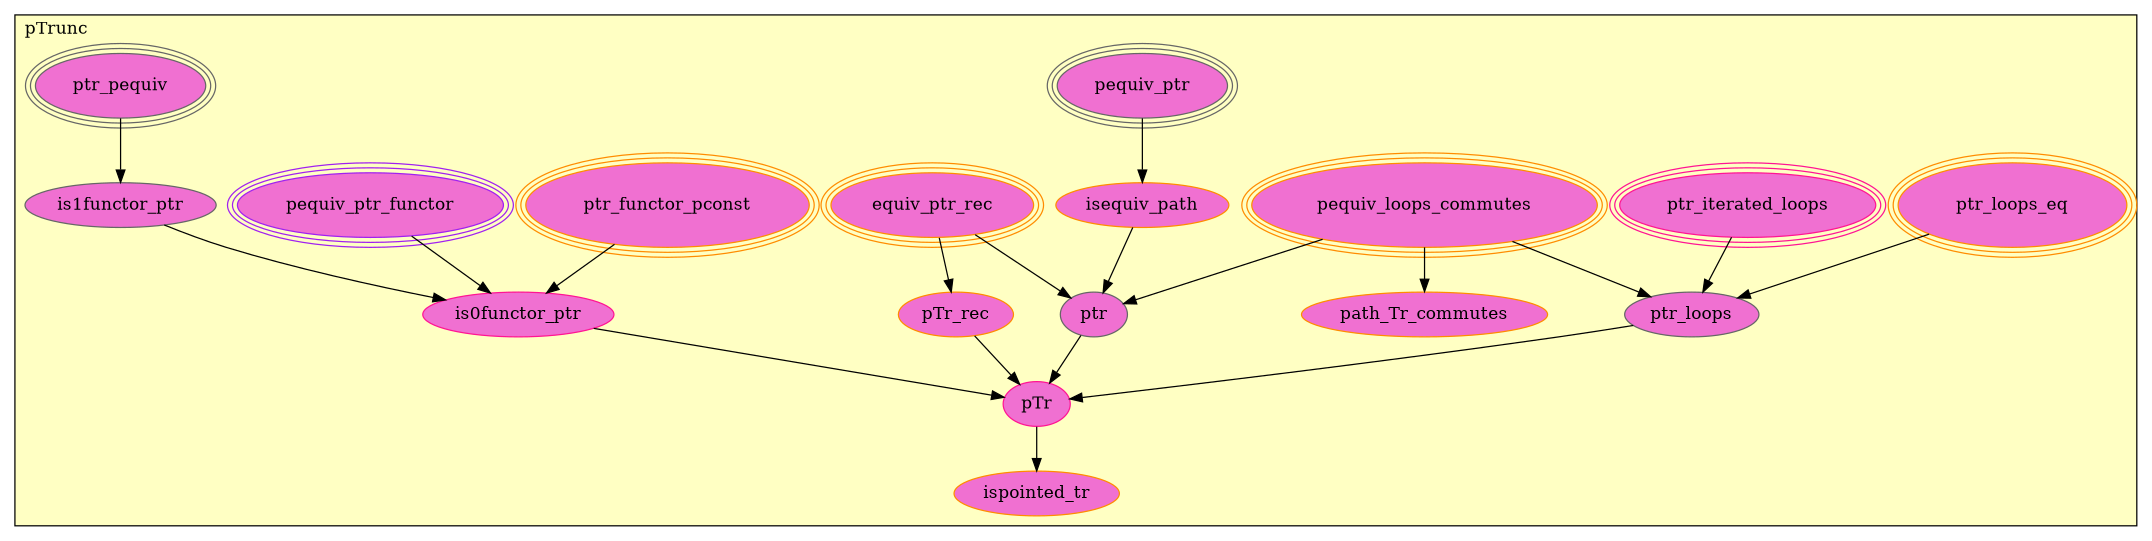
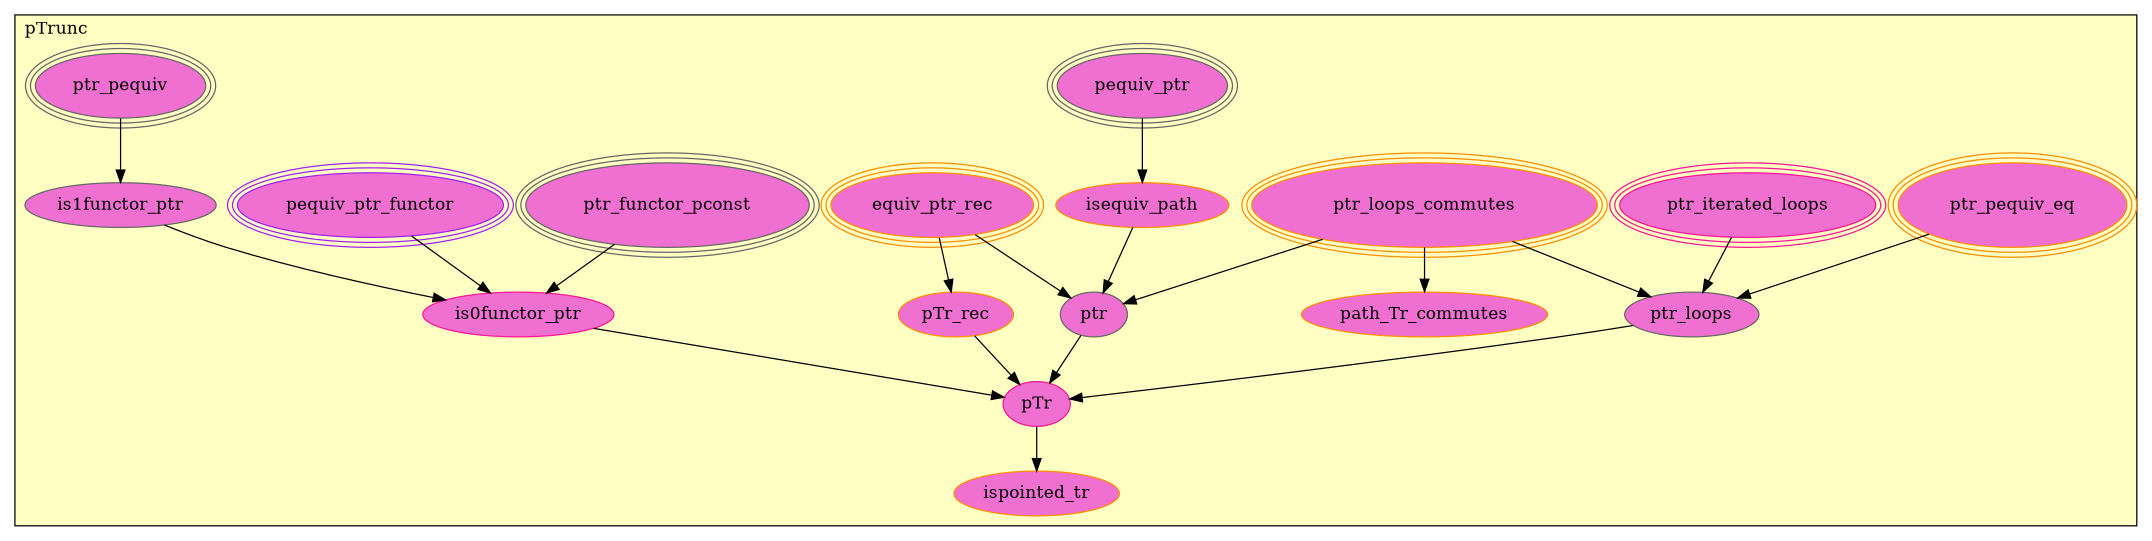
node "ptr_functor_pconst": color darkorange -> gray40
node "pequiv_loops_commutes": label "pequiv_loops_commutes" -> "ptr_loops_commutes"
node "ptr_loops_eq": label "ptr_loops_eq" -> "ptr_pequiv_eq"
